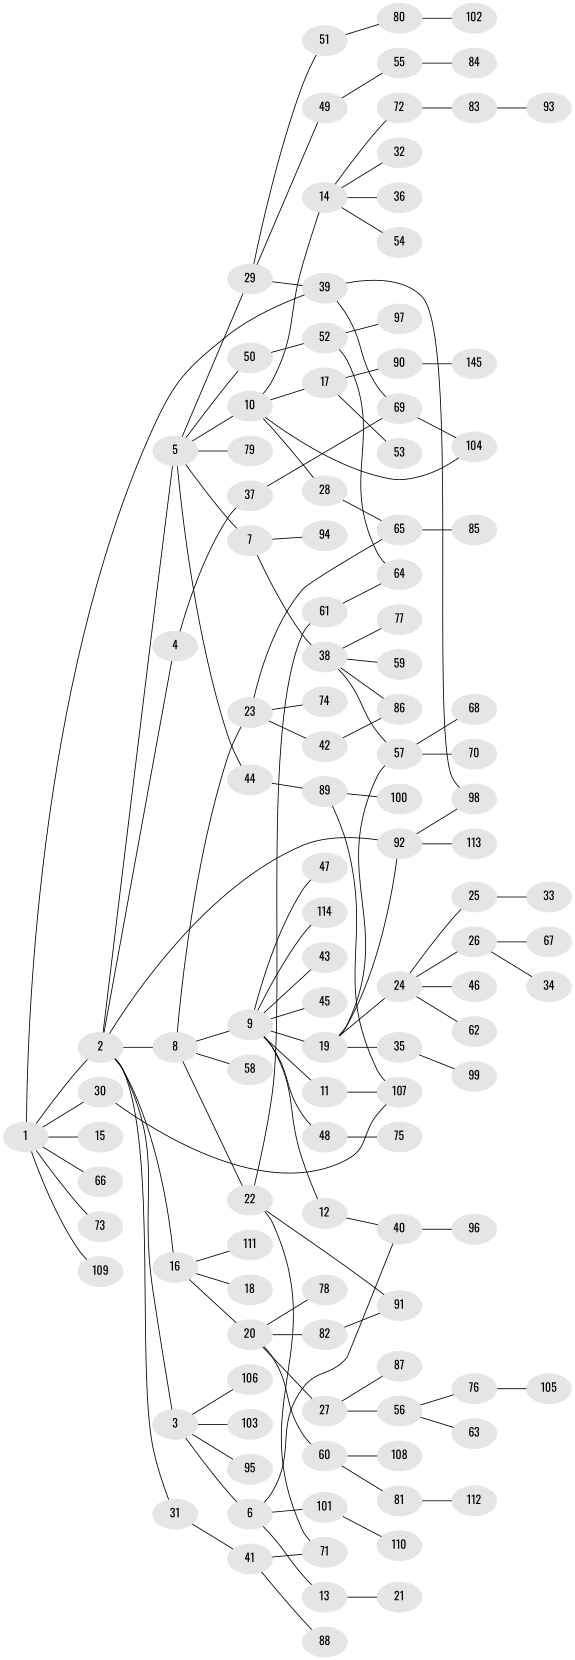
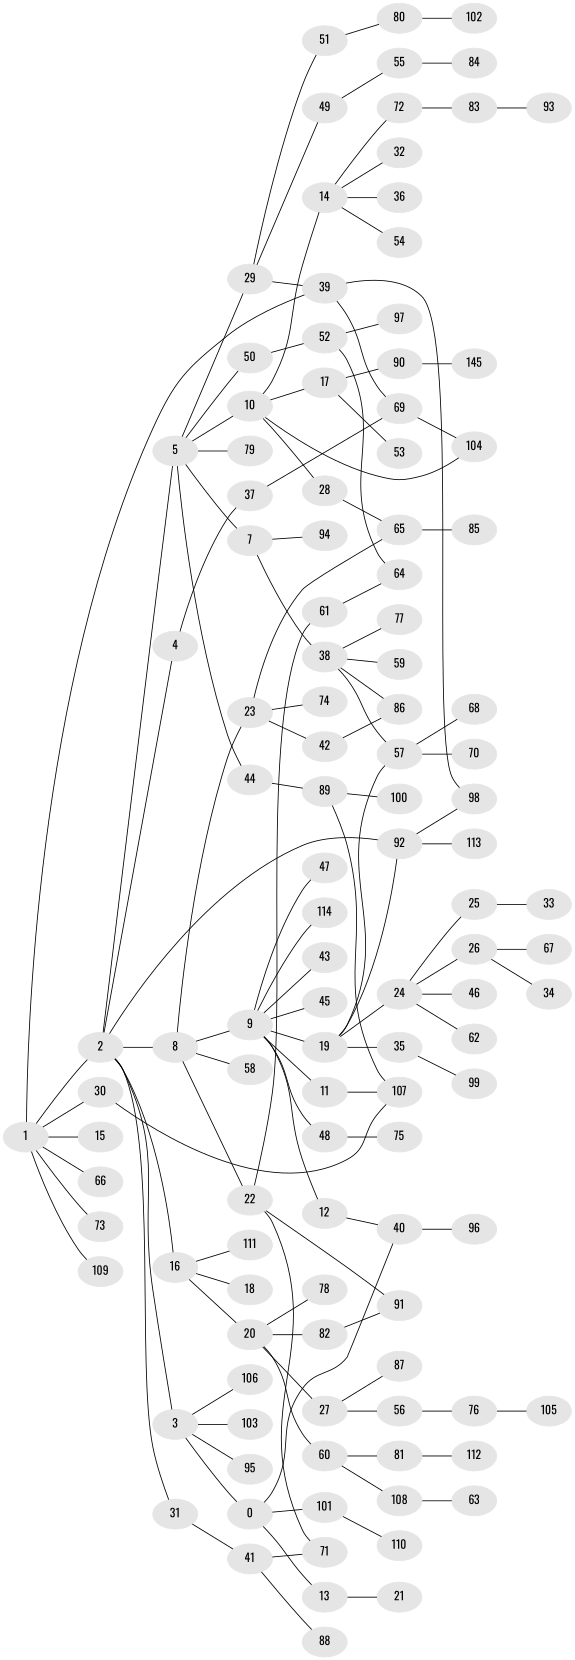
edge "56" -- "63": now "108" -- "63"
node "6": label "6" -> "0"
